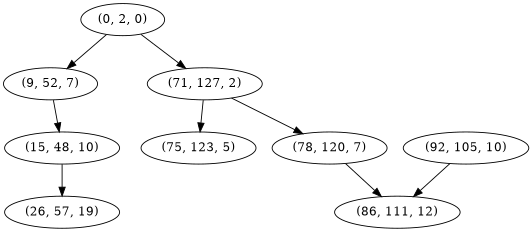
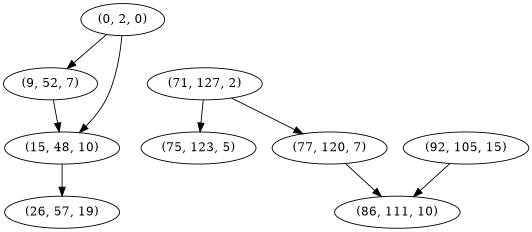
edge "(0, 2, 0)" -> "(71, 127, 2)": now "(0, 2, 0)" -> "(15, 48, 10)"
node "(78, 120, 7)": label "(78, 120, 7)" -> "(77, 120, 7)"
node "(92, 105, 10)": label "(92, 105, 10)" -> "(92, 105, 15)"
node "(86, 111, 12)": label "(86, 111, 12)" -> "(86, 111, 10)"
